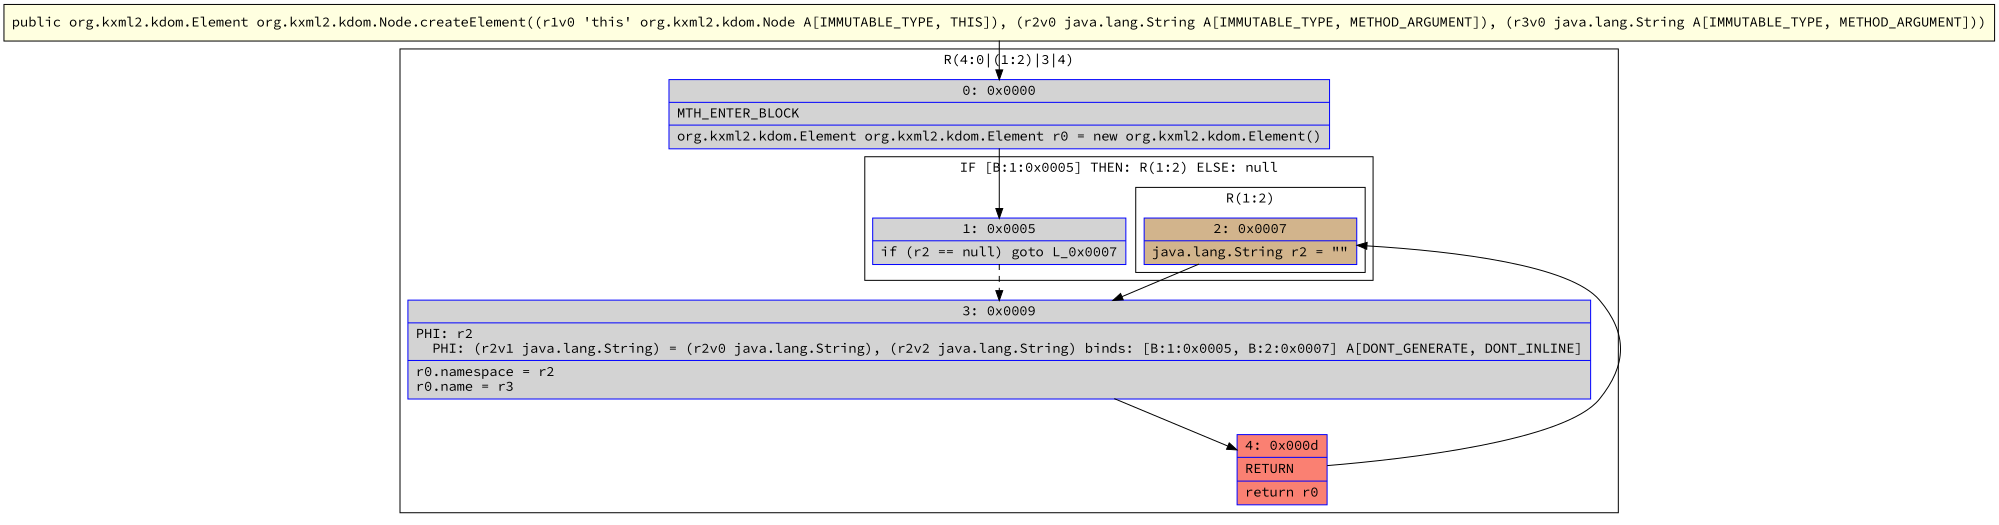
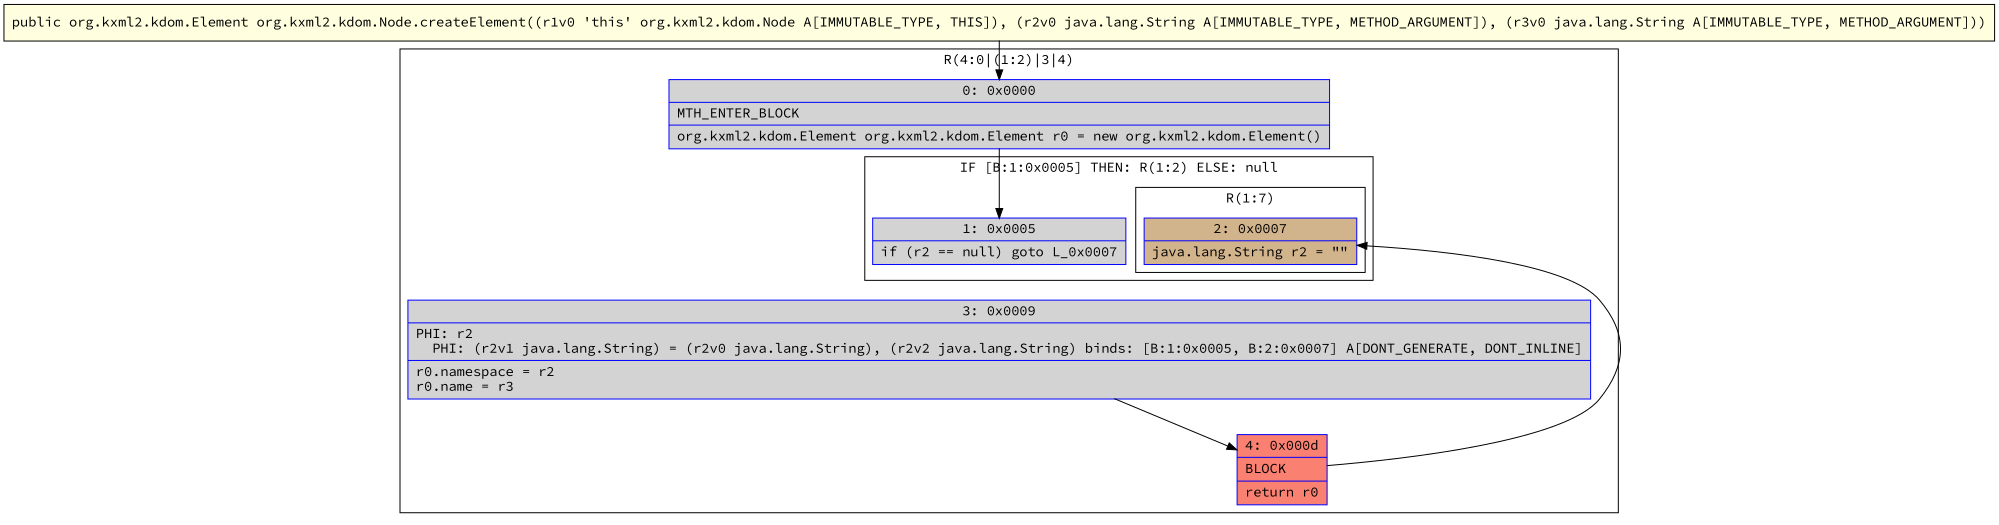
cluster "R(1:2)": label "R(1:2)" -> "R(1:7)"
edge "1: 0x0005" -> "3: 0x0009": removed
edge "2: 0x0007" -> "3: 0x0009": removed
node "4: 0x000d": text "RETURN" -> "BLOCK"
